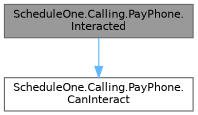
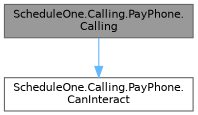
node "ScheduleOne.Calling.PayPhone. Interacted": label "ScheduleOne.Calling.PayPhone. Interacted" -> "ScheduleOne.Calling.PayPhone. Calling"
